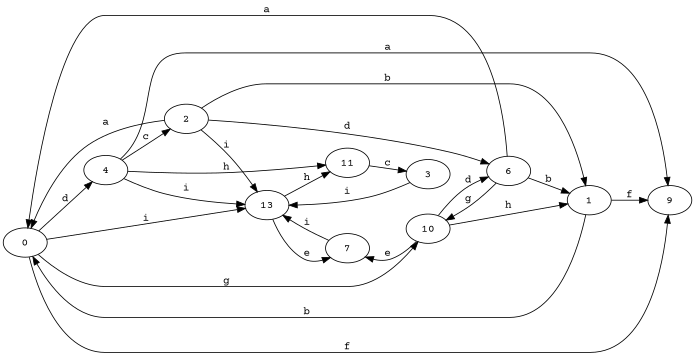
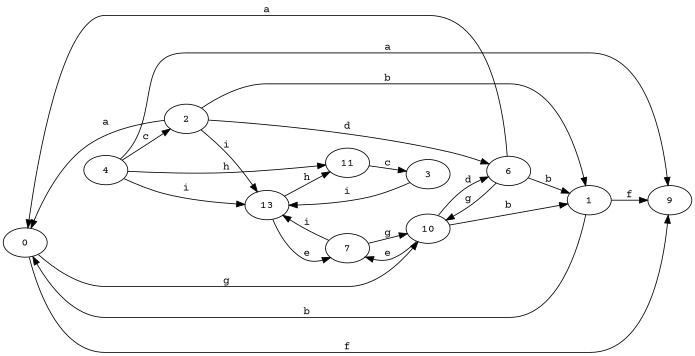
edge "10" -> "1": label "h" -> "b"
edge "0" -> "4": removed, label "d"
edge "0" -> "13": removed, label "i"
edge "7" -> "10": added, label "g"
